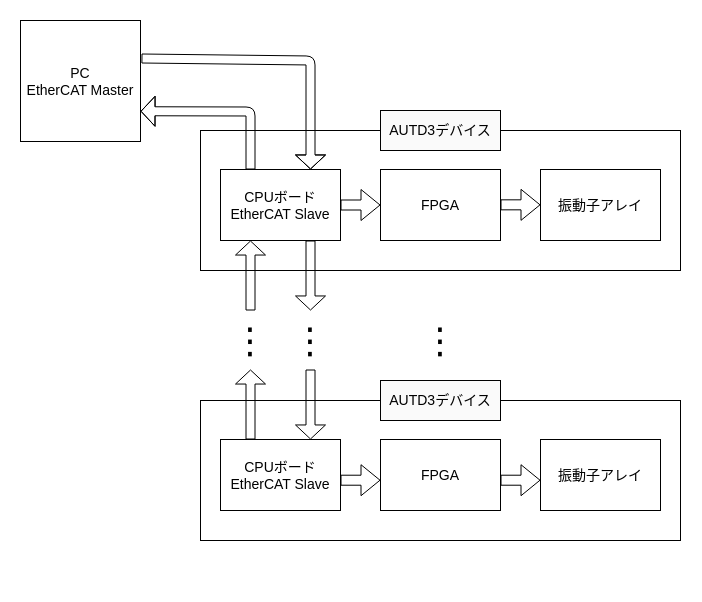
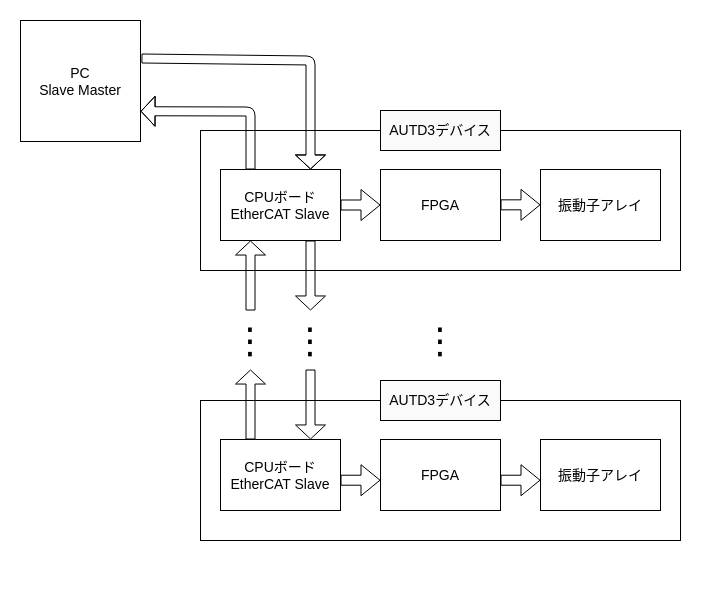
node "PC EtherCAT Master": label "PC EtherCAT Master" -> "PC Slave Master"
